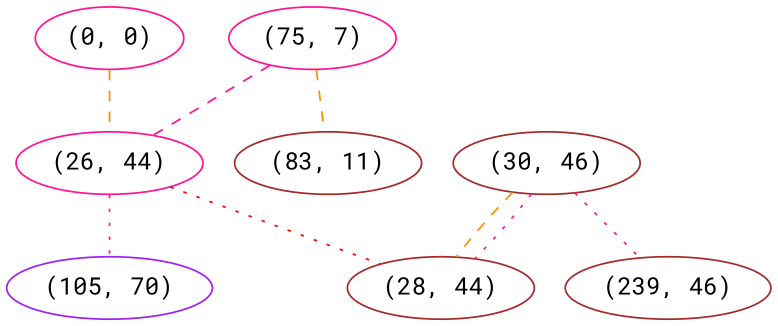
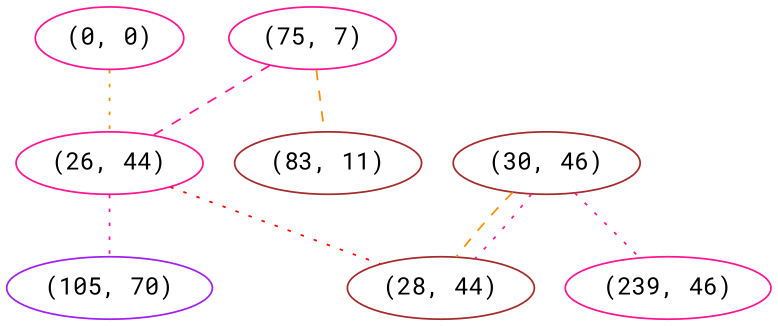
edge "(0, 0)" -- "(26, 44)": style dashed -> dotted
node "(239, 46)": color brown -> deeppink
